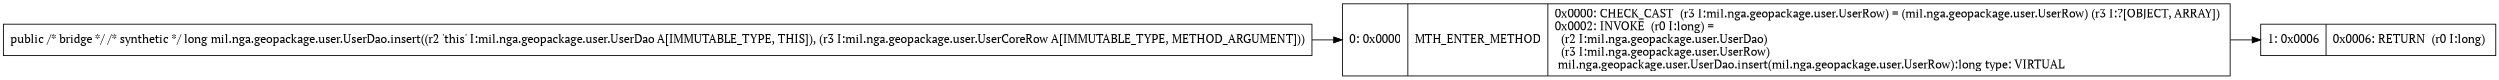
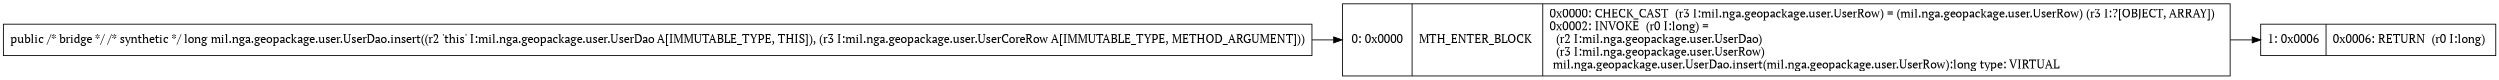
node "0: 0x0000": text "MTH_ENTER_METHOD" -> "MTH_ENTER_BLOCK"
